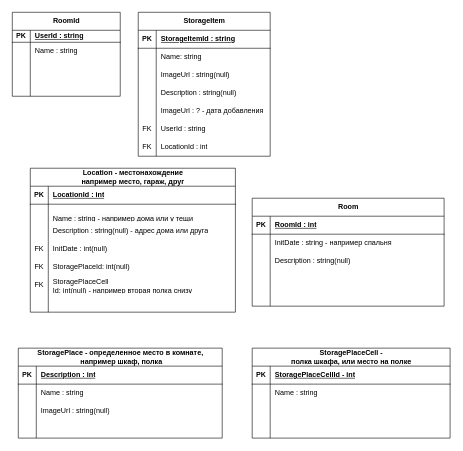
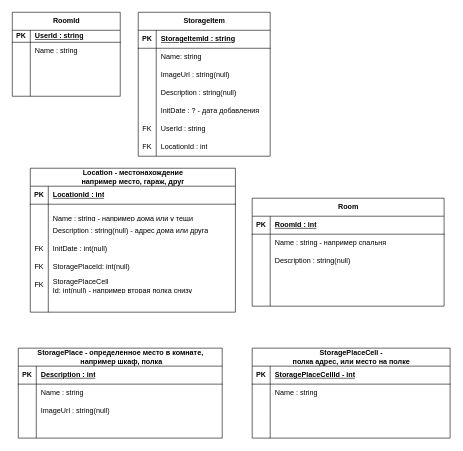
node "ImageUrl : ? - дата добавления": label "ImageUrl : ? - дата добавления" -> "InitDate : ? - дата добавления"
node "InitDate : string - например спальня": label "InitDate : string - например спальня" -> "Name : string - например спальня"
node "StoragePlaceCell - полка шкафа, или место на полке": label "StoragePlaceCell - полка шкафа, или место на полке" -> "StoragePlaceCell - полка адрес, или место на полке"
